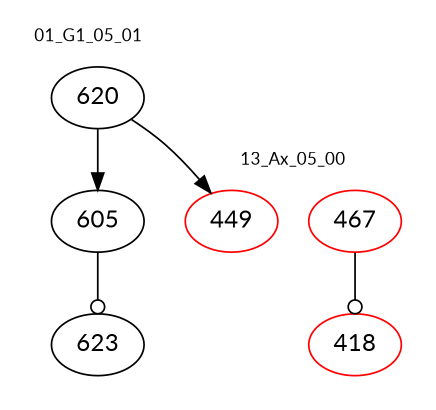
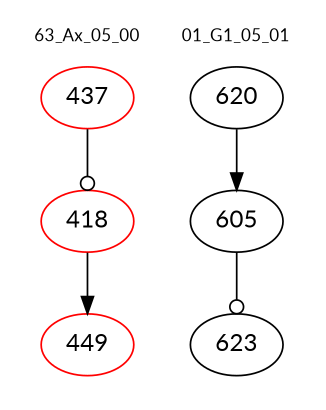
cluster "13_Ax_05_00": label "13_Ax_05_00" -> "63_Ax_05_00"
edge "620" -> "449": now "418" -> "449"
node "467": label "467" -> "437"
